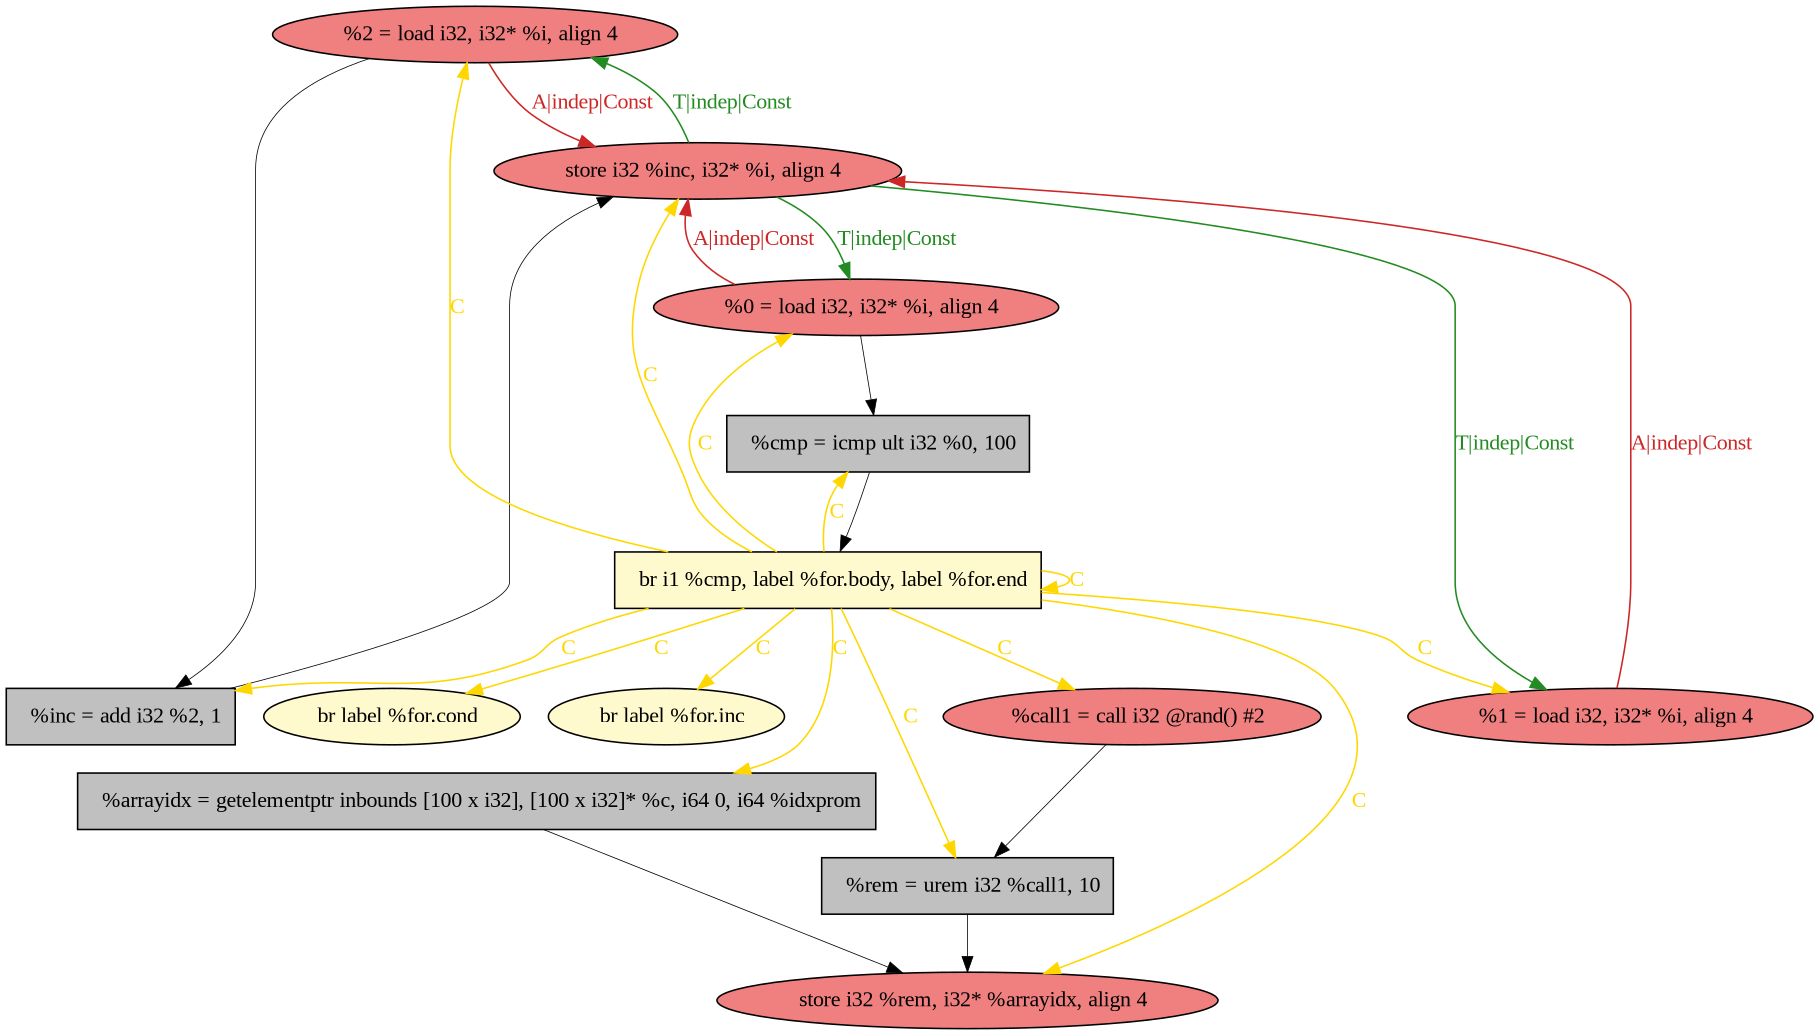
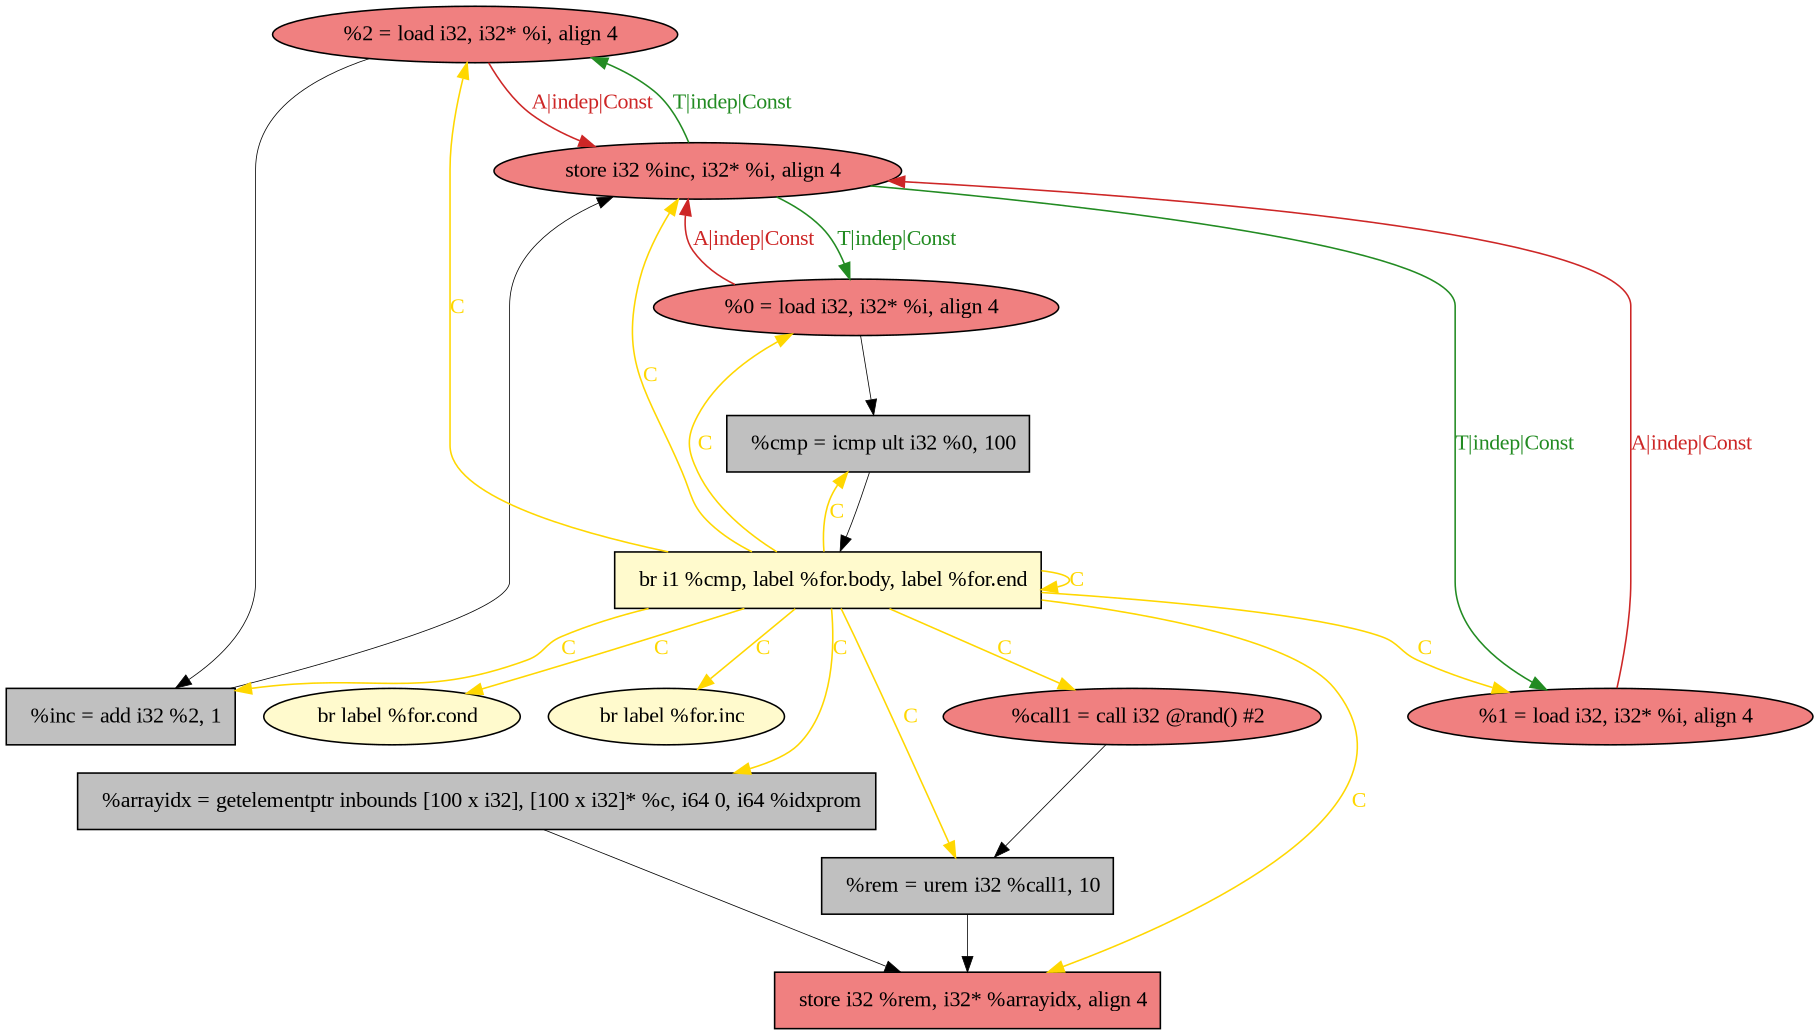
node "store i32 %rem, i32* %arrayidx, align 4": shape ellipse -> box
